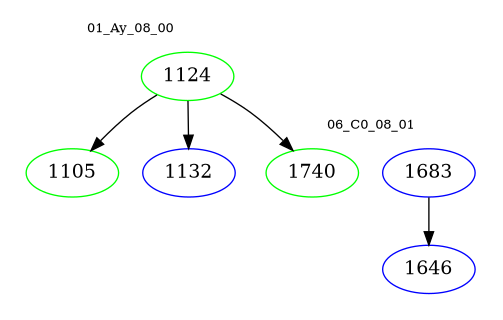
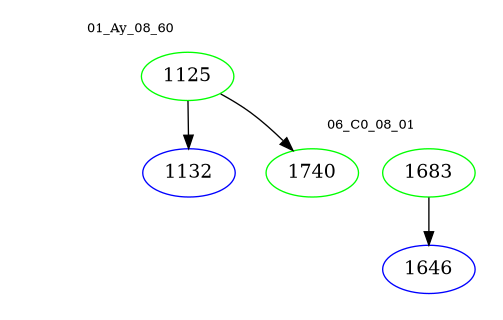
cluster "01_Ay_08_00": label "01_Ay_08_00" -> "01_Ay_08_60"
node "1124": label "1124" -> "1125"
node "1105": removed
node "1683": color blue -> green
